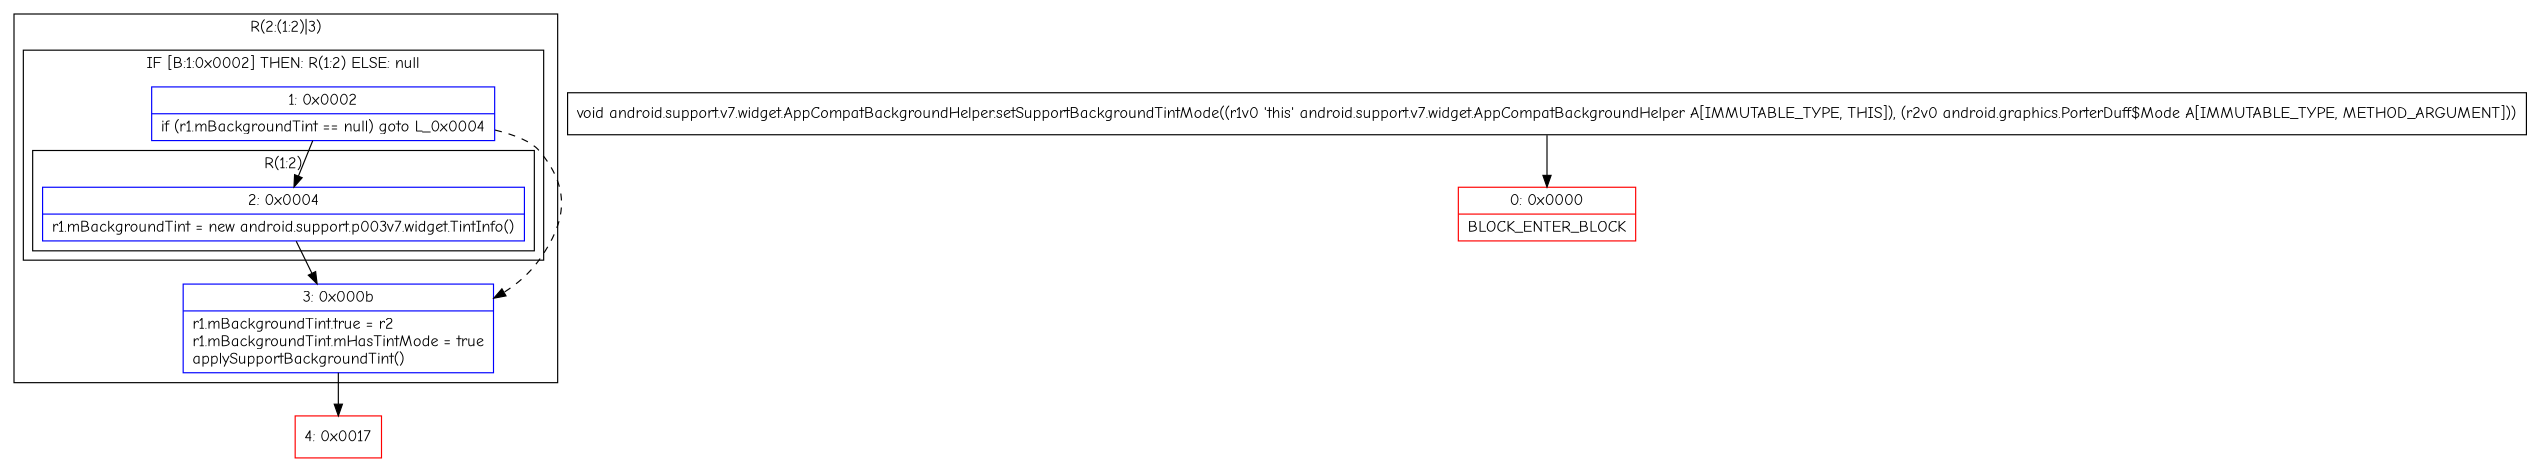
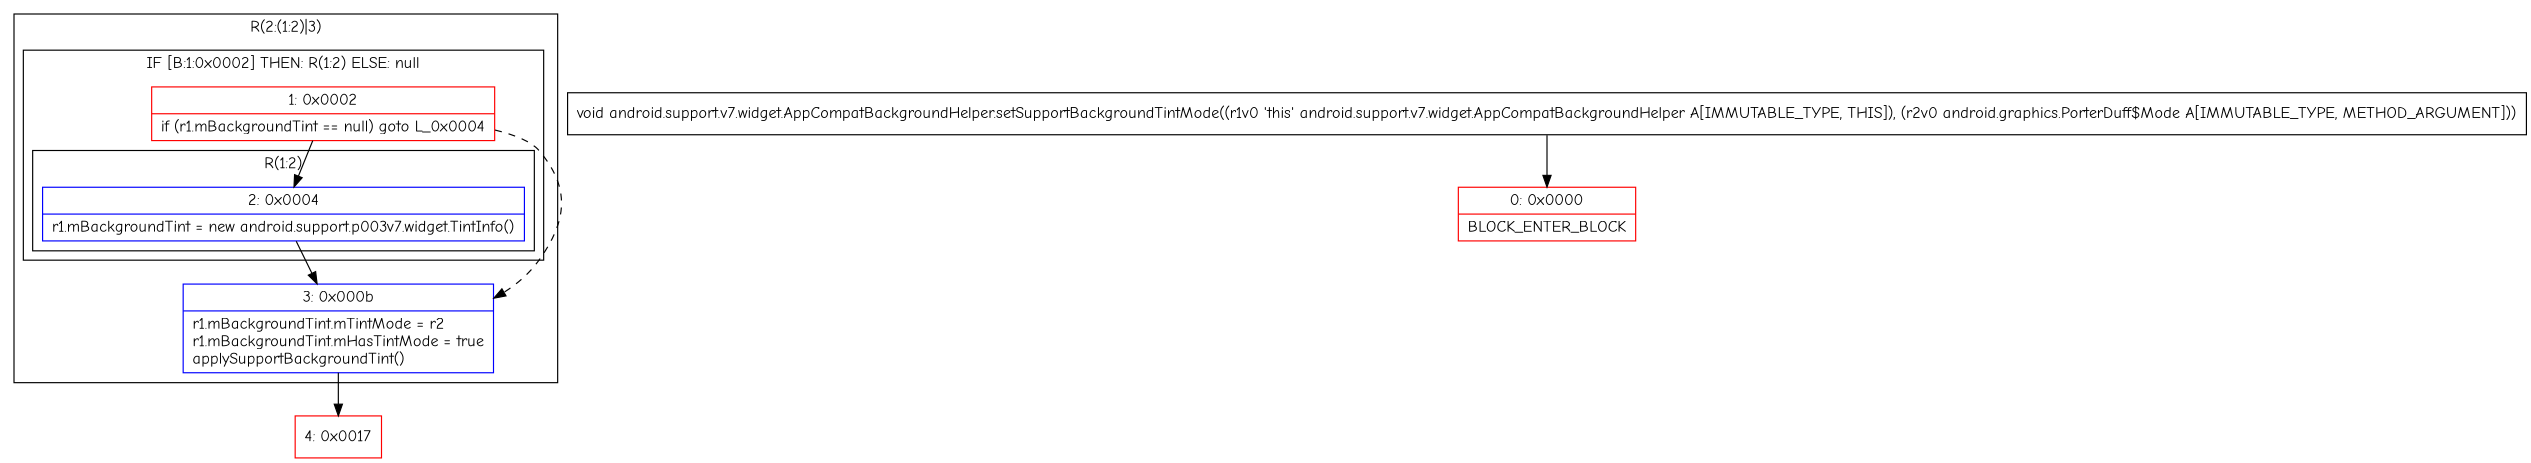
node "1: 0x0002": color blue -> red
node "3: 0x000b": text "r1.mBackgroundTint.true = r2" -> "r1.mBackgroundTint.mTintMode = r2"
